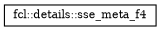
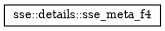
node "fcl::details::sse_meta_f4": label "fcl::details::sse_meta_f4" -> "sse::details::sse_meta_f4"
